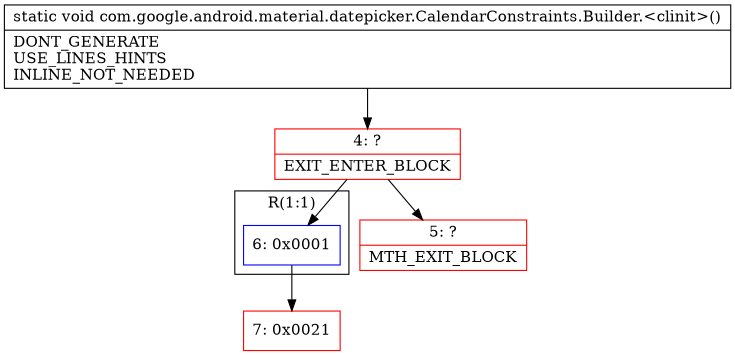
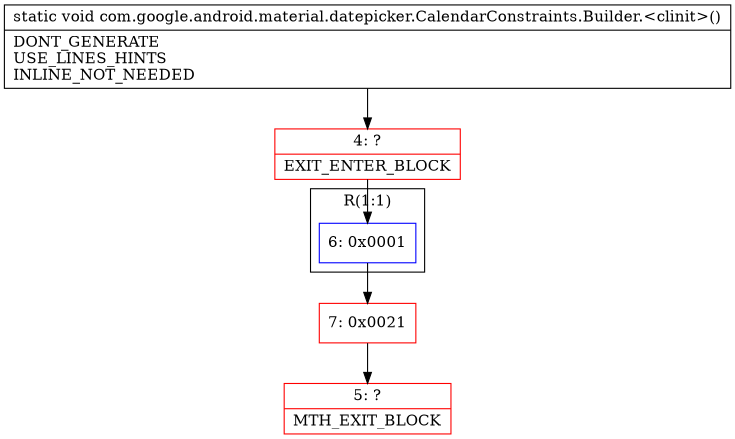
edge "4: ?" -> "5: ?": now "7: 0x0021" -> "5: ?"
